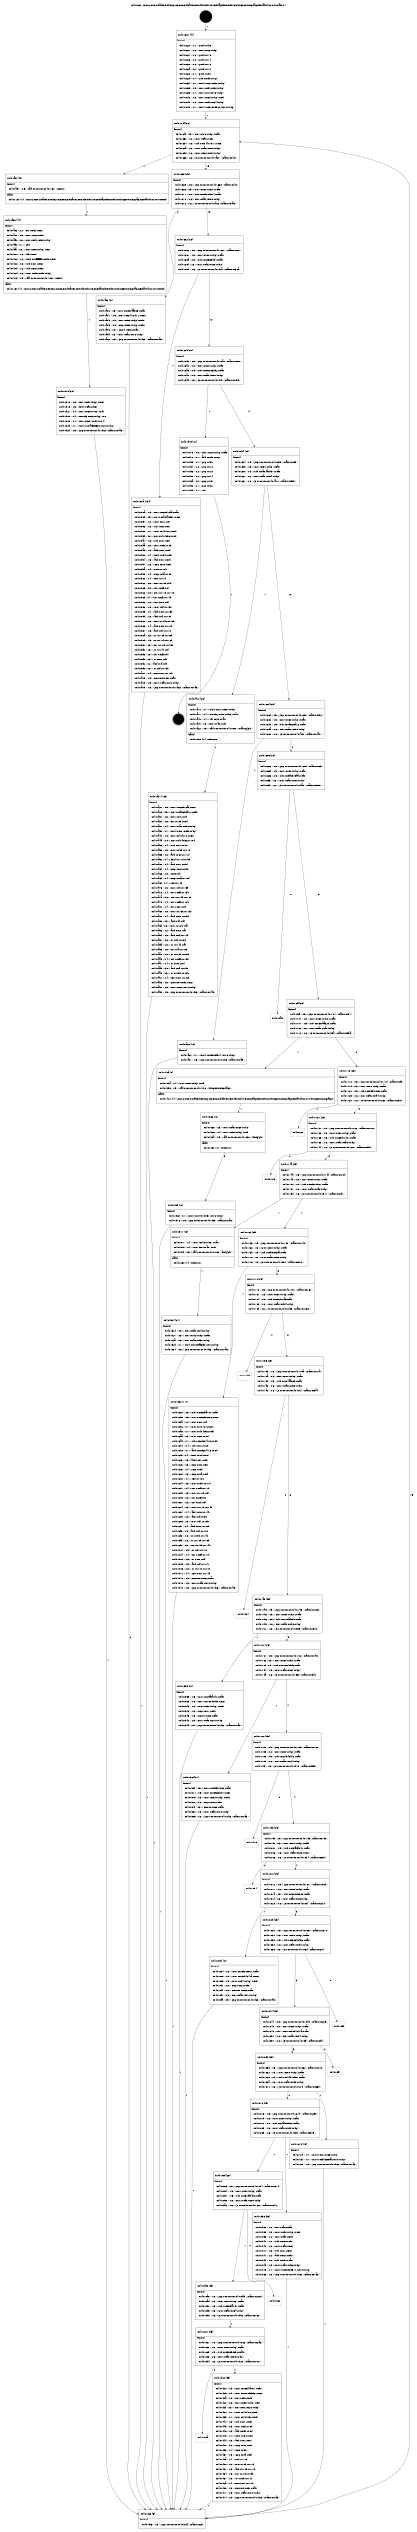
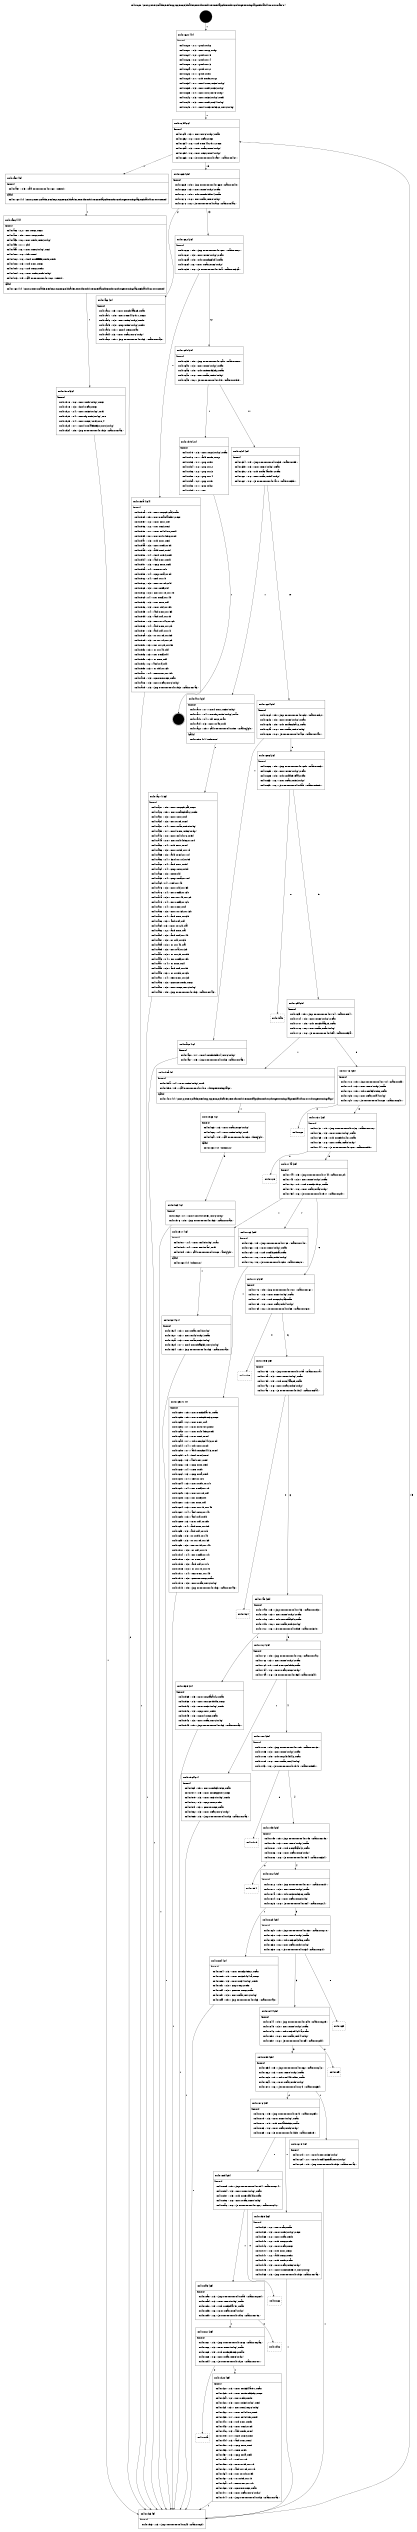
edge "0x401763 [25]" -> "0x40177c [25]": now "0x40174a [25]" -> "0x40177c [25]"
node "0x401dbc": added
